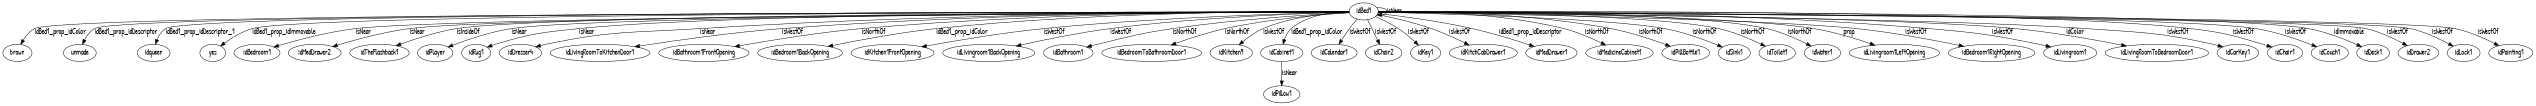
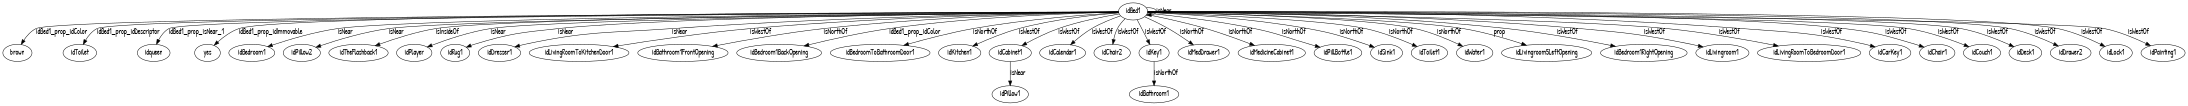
edge "idBed1" -> "idBathroom1": now "idKey1" -> "idBathroom1"
edge "idBed1" -> "idqueen": label "idBed1_prop_idDescriptor_1" -> "idBed1_prop_isNear_1"
edge "idBed1" -> "idCabinet1": label "idBed1_prop_idColor" -> "isWestOf"
edge "idBed1" -> "idMedDrawer1": label "idBed1_prop_idDescriptor" -> "isNorthOf"
edge "idBed1" -> "idLivingRoomToBedroomDoor1": label "idColor" -> "isWestOf"
edge "idBed1" -> "idDesk1": label "idImmovable" -> "isWestOf"
node "unmade": label "unmade" -> "idToilet"
node "idMedDrawer2": label "idMedDrawer2" -> "idPillow2"
node "idDresser4": label "idDresser4" -> "idDresser1"
node "idKitchen1FrontOpening": removed
node "idLivingroom1BackOpening": removed
node "idKitchen9": label "idKitchen9" -> "idKitchen1"
node "idKitchCabDrawer1": removed
node "idLivingroom1LeftOpening": label "idLivingroom1LeftOpening" -> "idLivingroom5LeftOpening"
